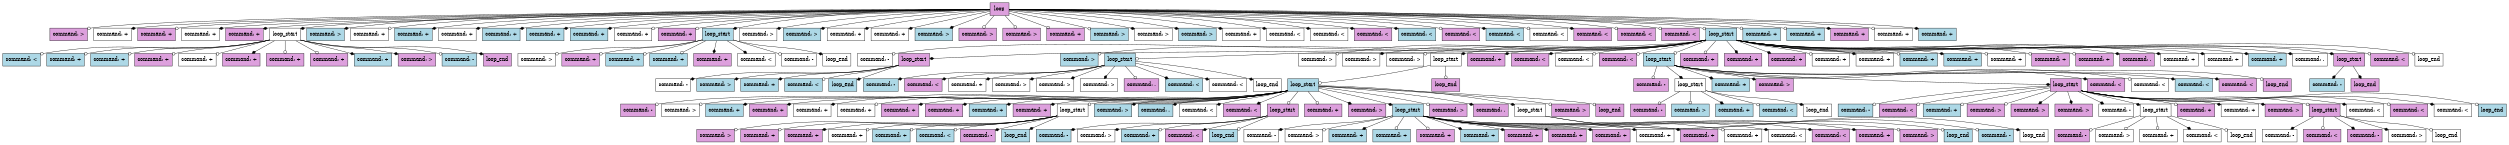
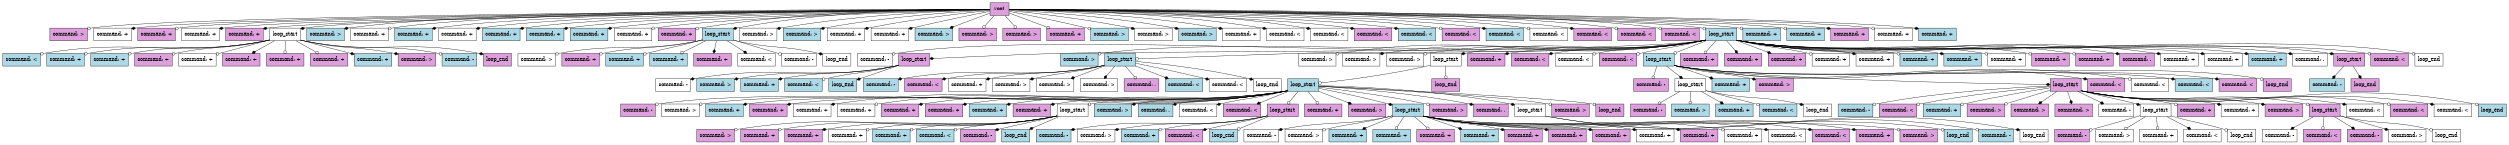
node "loop": label "loop" -> "root"
